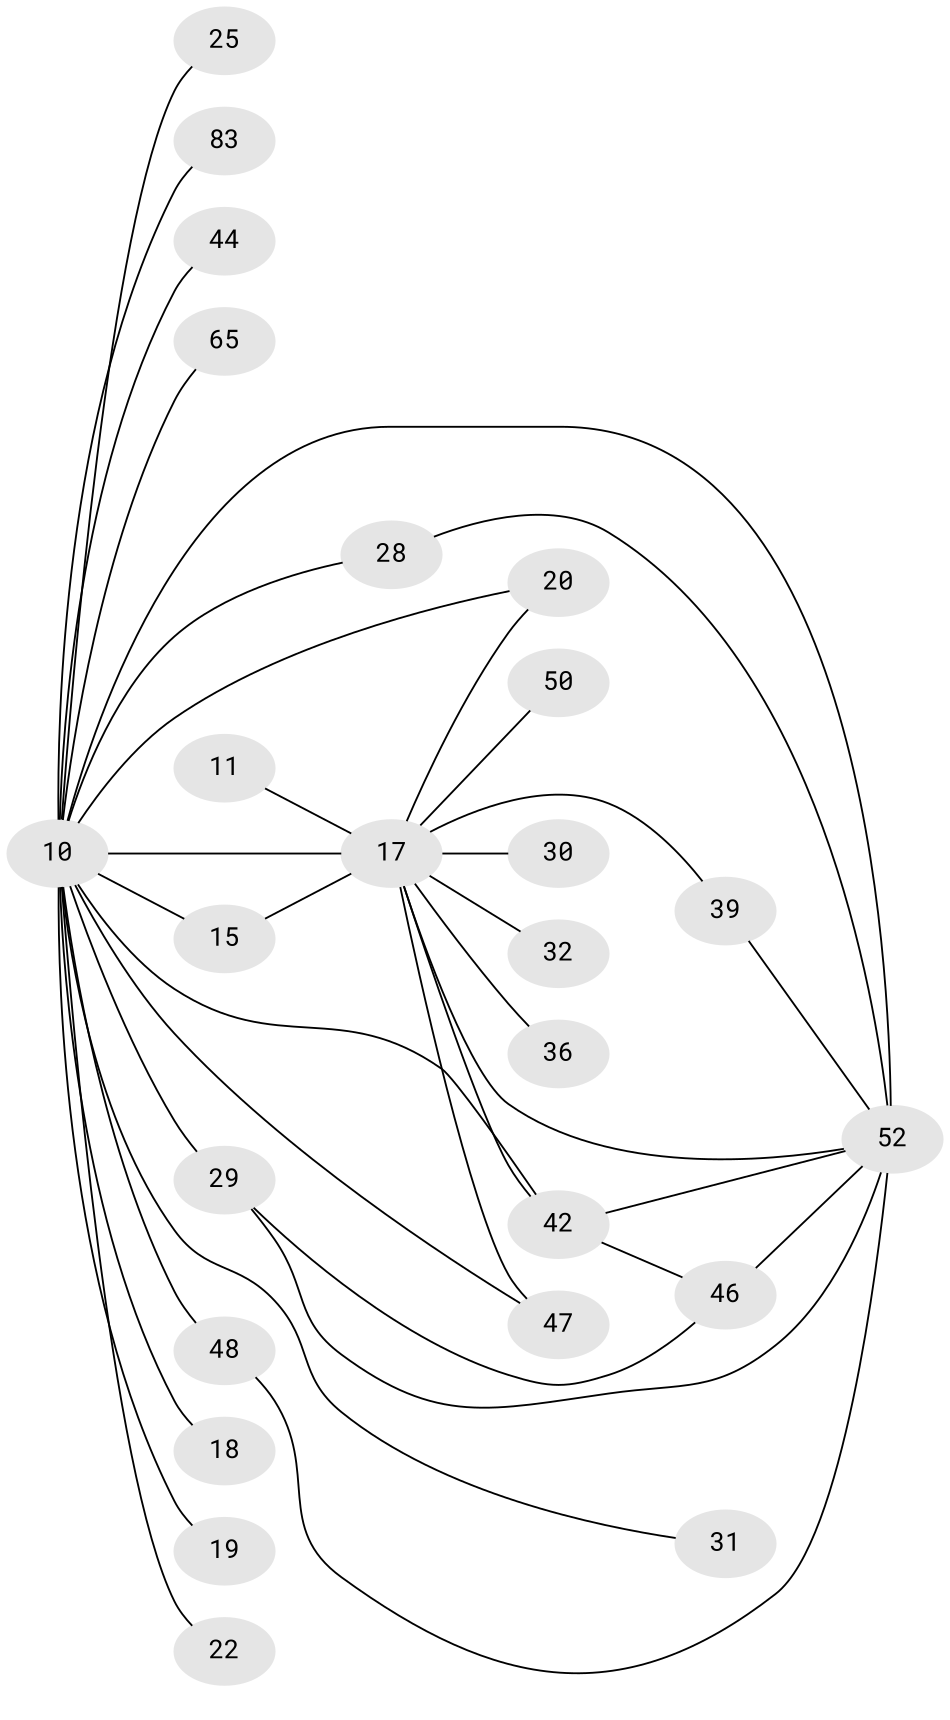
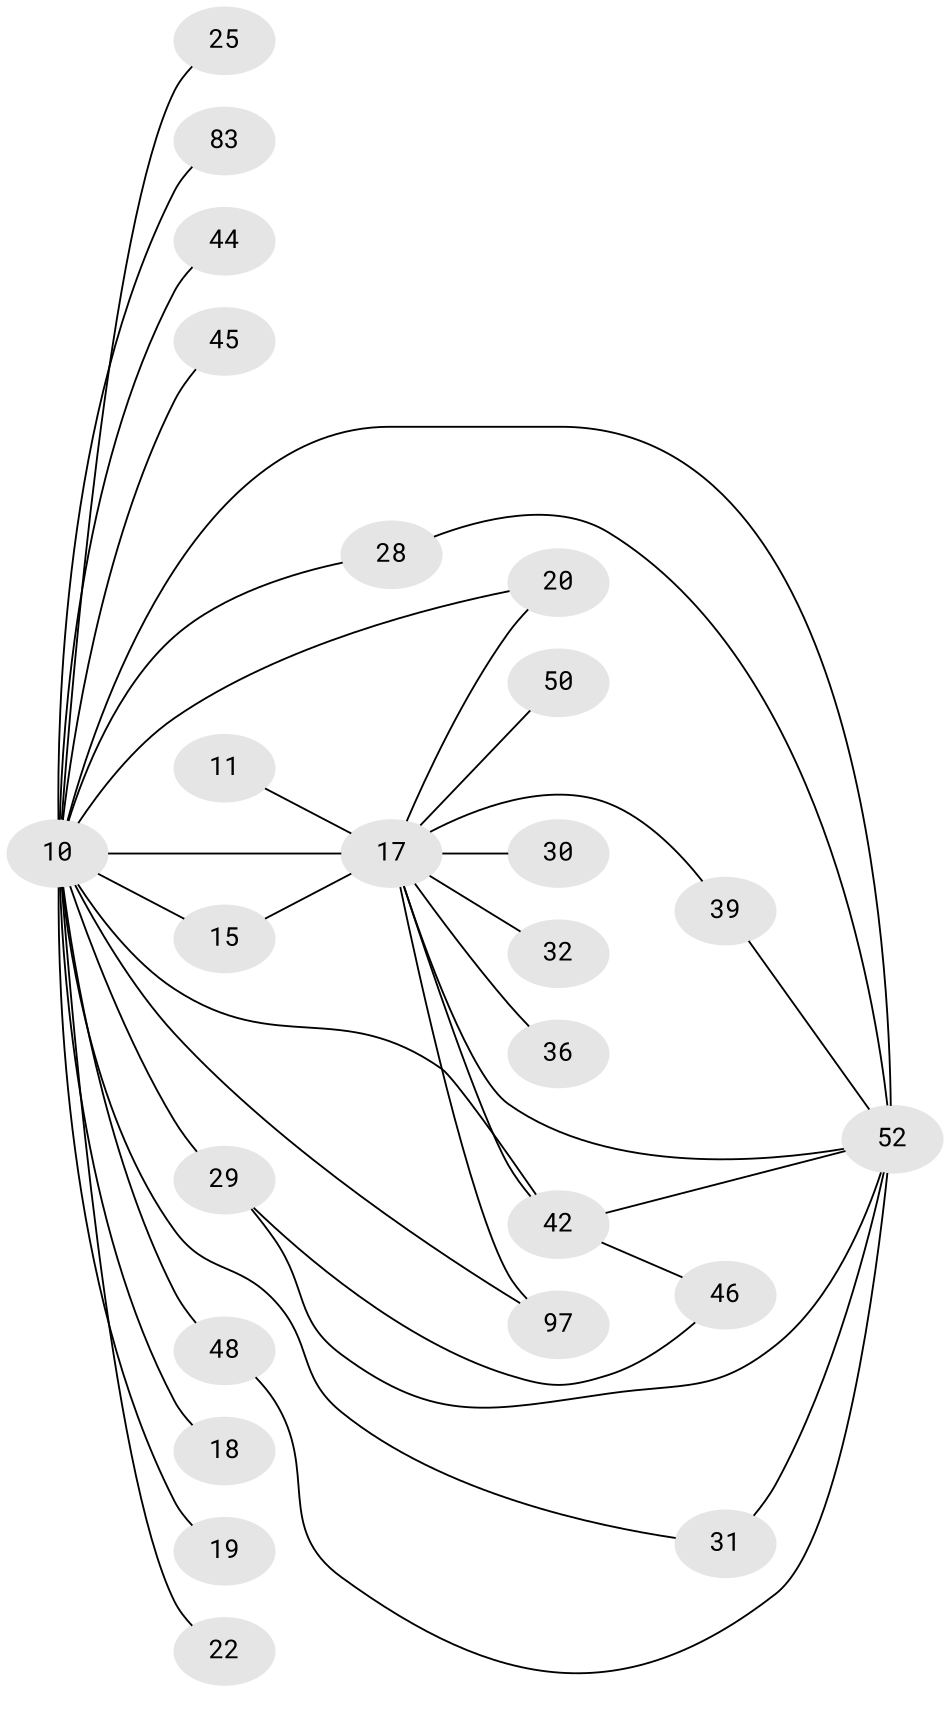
node "65": label "65" -> "45"
edge "52" -- "46": now "52" -- "31"
node "47": label "47" -> "97"
